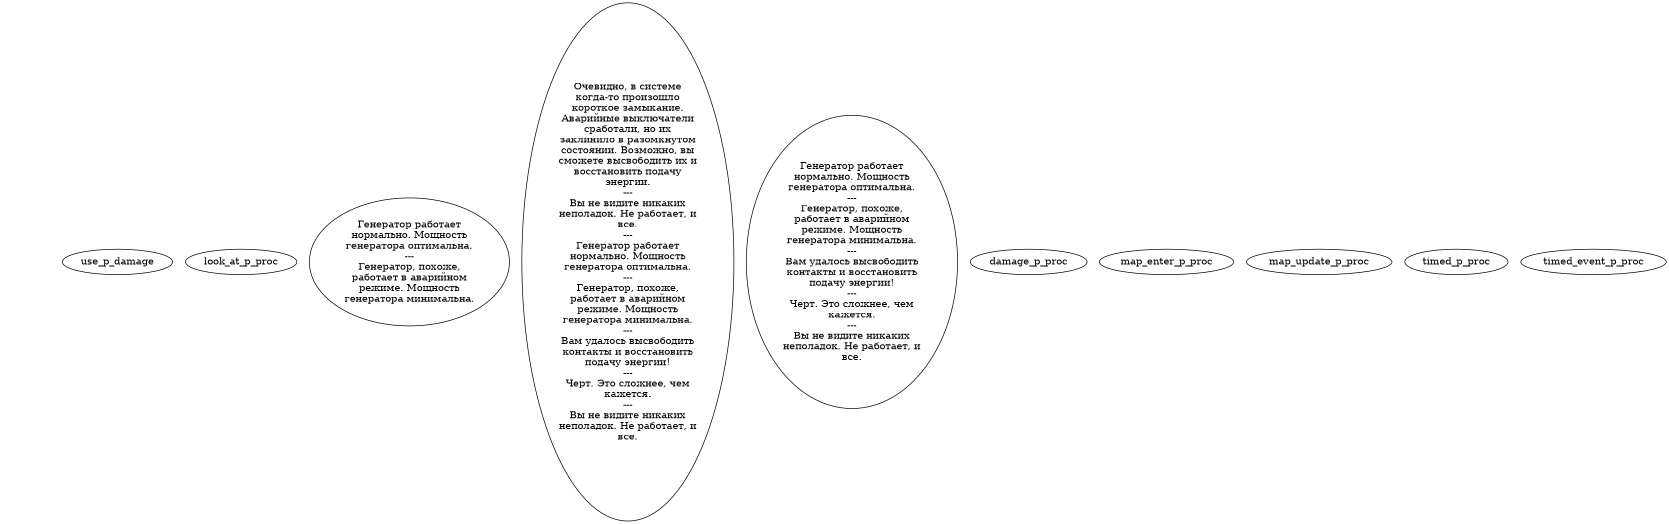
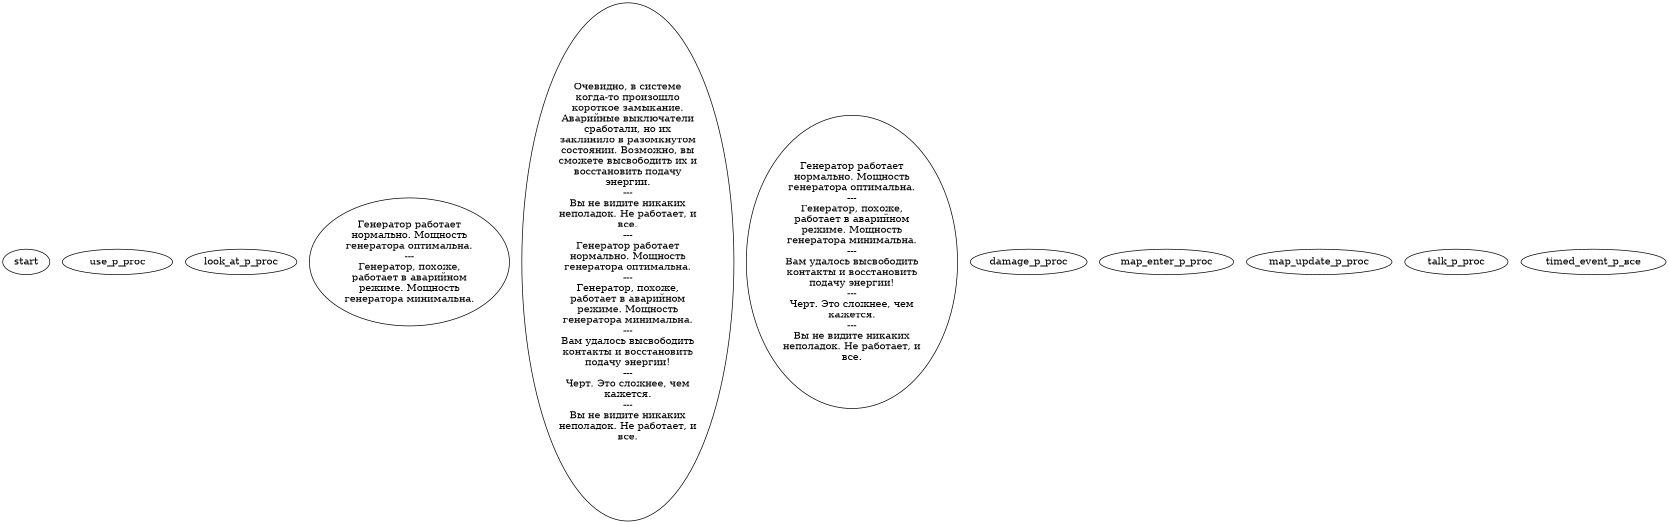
node "start": added
node "use_p_damage": label "use_p_damage" -> "use_p_proc"
node "timed_p_proc": label "timed_p_proc" -> "talk_p_proc"
node "timed_event_p_proc": label "timed_event_p_proc" -> "timed_event_p_все"
